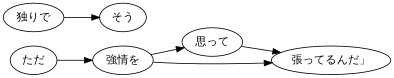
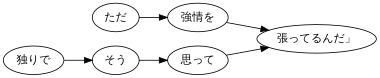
edge "強情を" -> "思って": now "そう" -> "思って"
